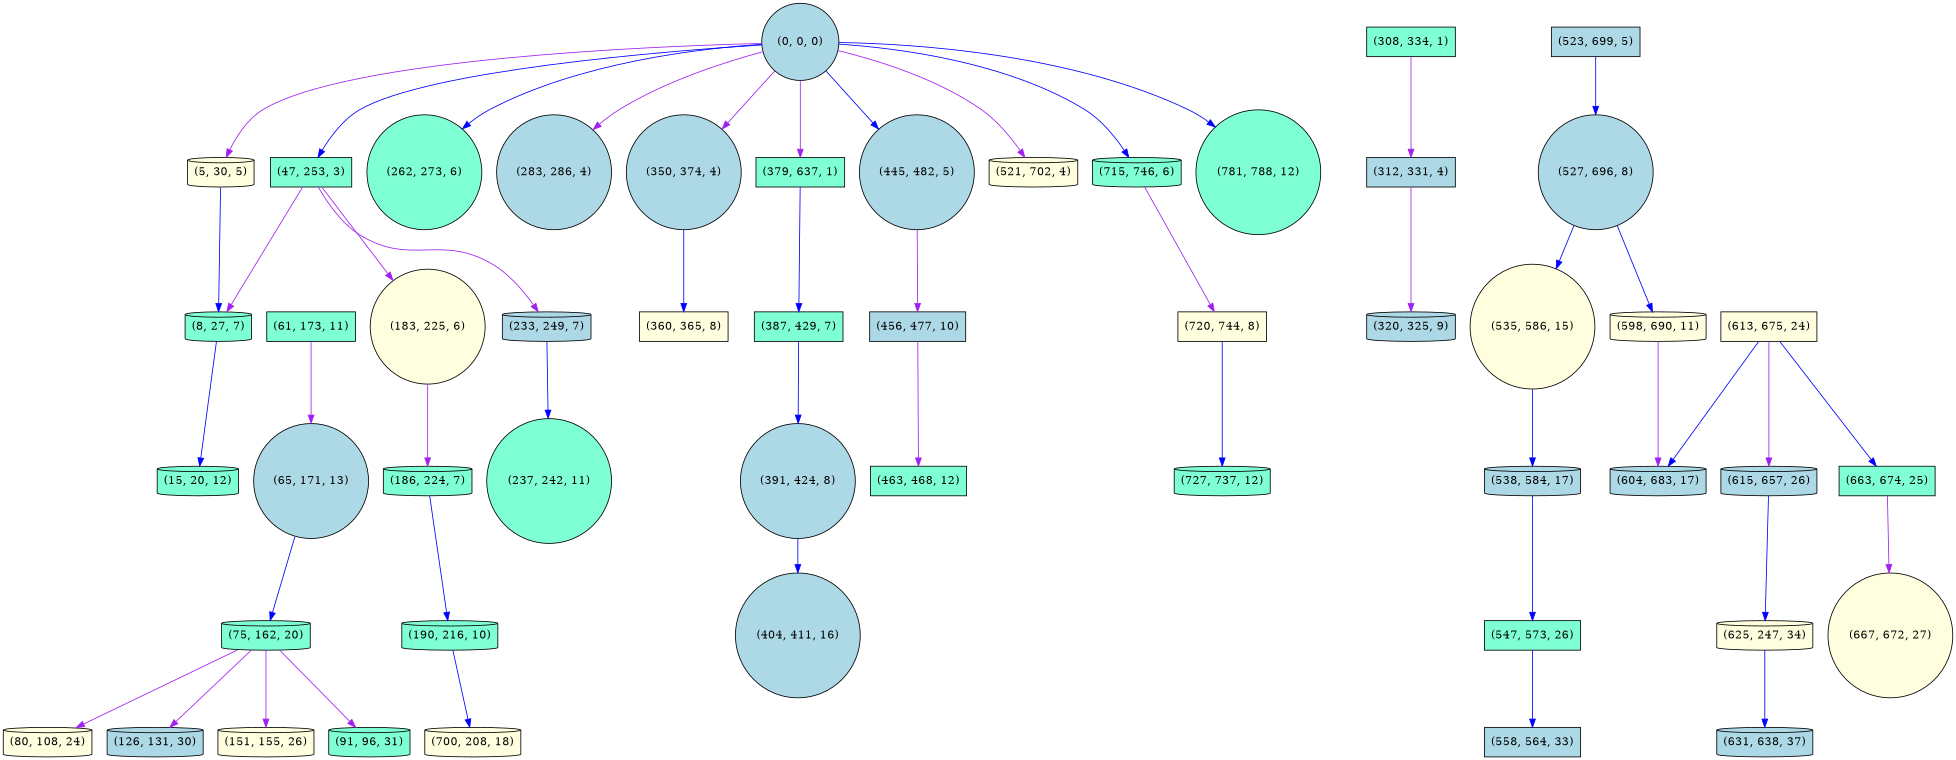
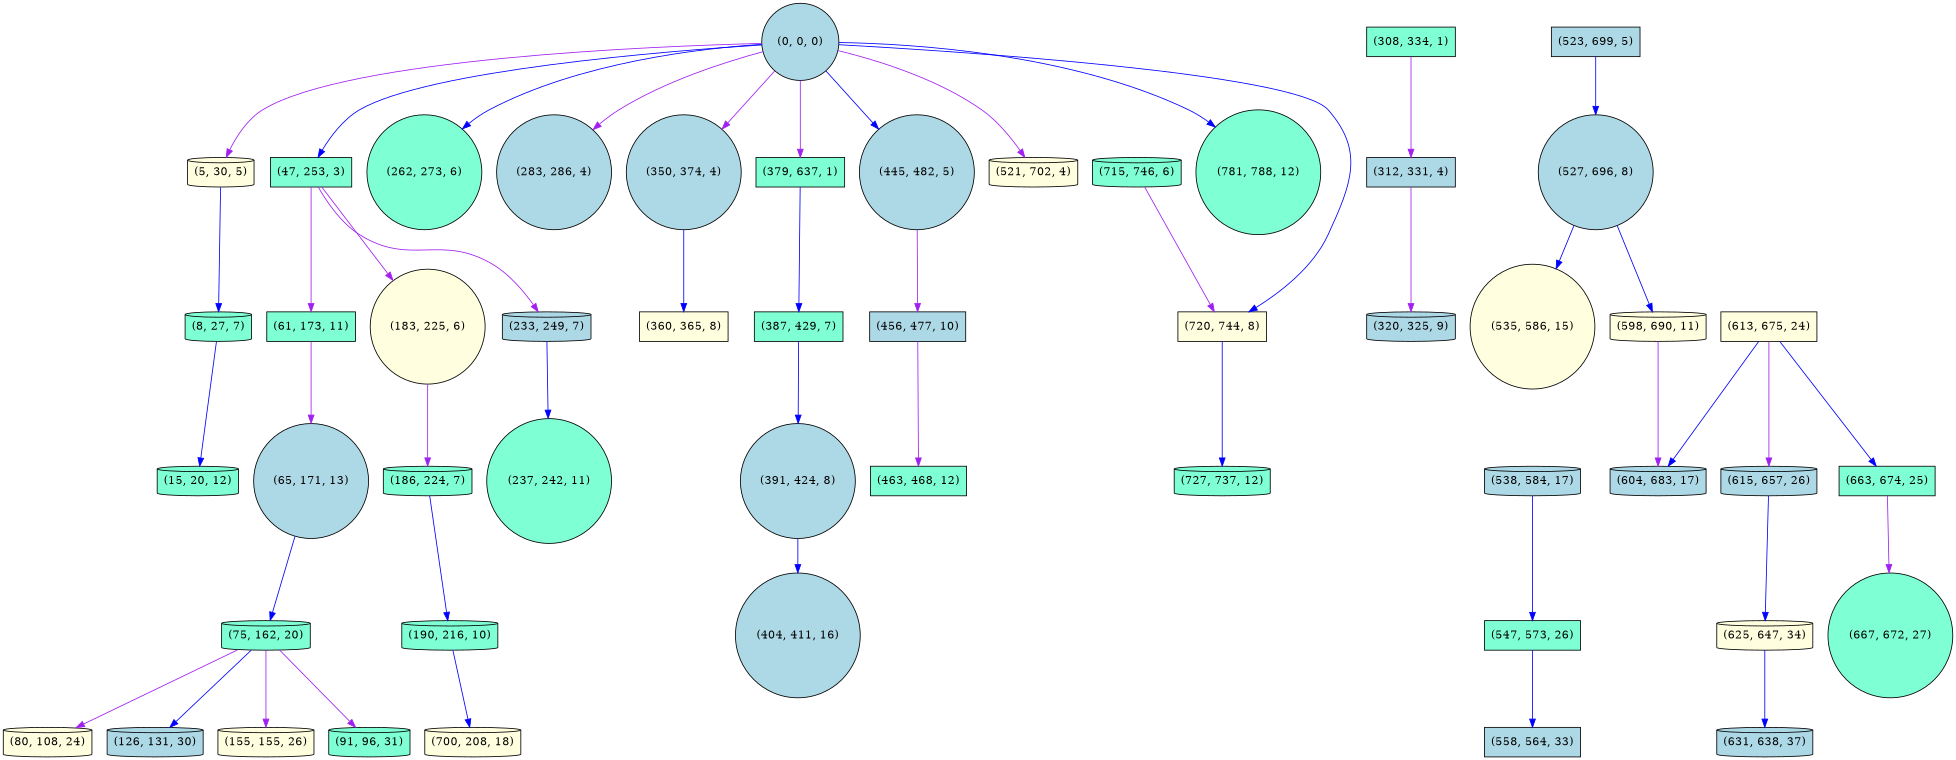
edge "(0, 0, 0)" -> "(715, 746, 6)": now "(0, 0, 0)" -> "(720, 744, 8)"
edge "(47, 253, 3)" -> "(8, 27, 7)": now "(47, 253, 3)" -> "(61, 173, 11)"
edge "(535, 586, 15)" -> "(538, 584, 17)": removed
node "(625, 247, 34)": label "(625, 247, 34)" -> "(625, 647, 34)"
node "(667, 672, 27)": fillcolor lightyellow -> aquamarine
edge "(75, 162, 20)" -> "(126, 131, 30)": color purple -> blue
node "(151, 155, 26)": label "(151, 155, 26)" -> "(155, 155, 26)"
